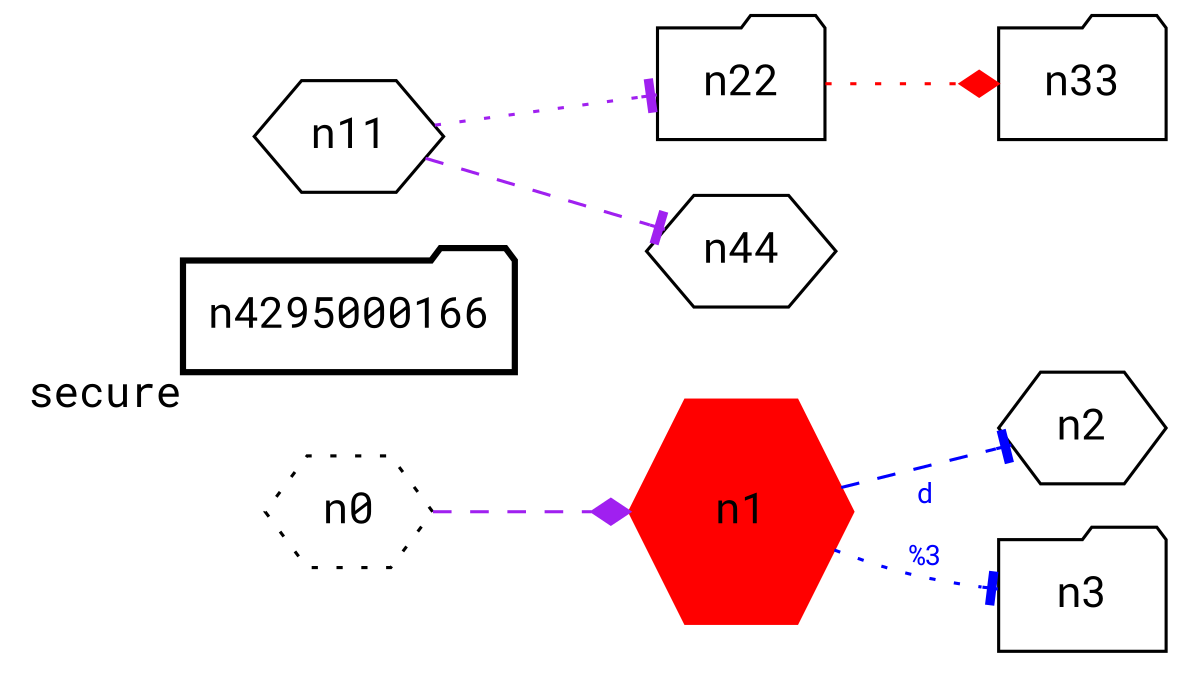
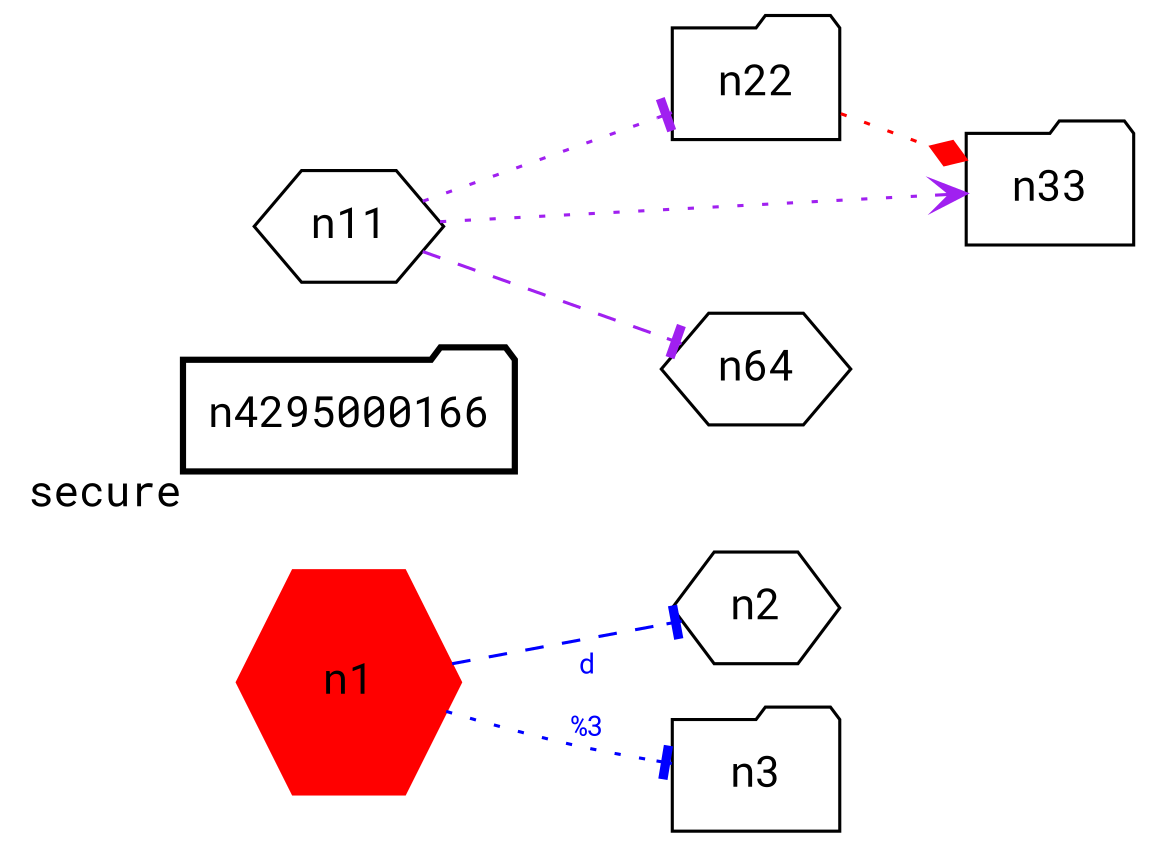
edge "n11" -> "n33": added
node "n44": label "n44" -> "n64"
node "n0": removed
